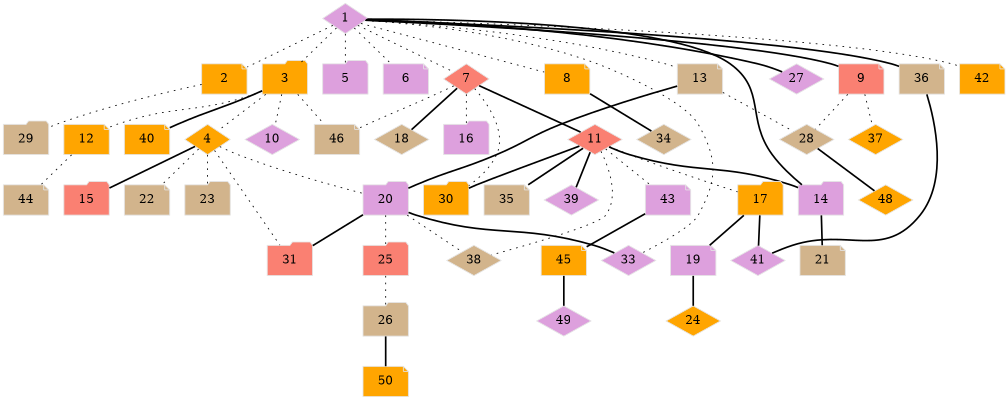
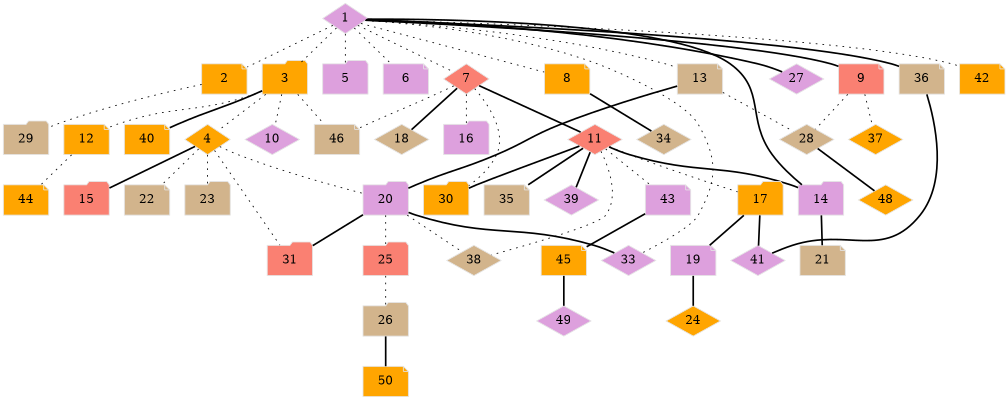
node "44": fillcolor tan -> orange
